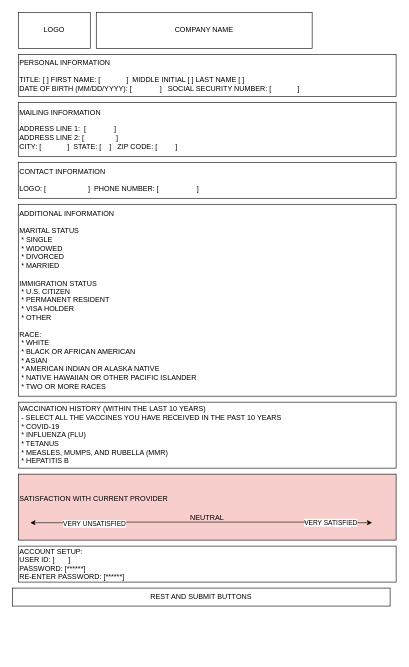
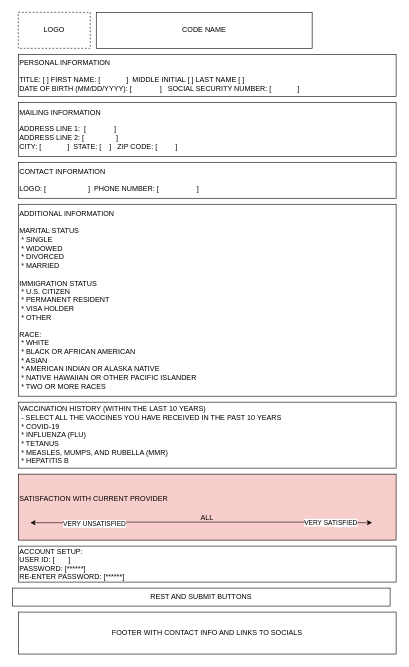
node "LOGO": style solid -> dashed
node "COMPANY NAME": label "COMPANY NAME" -> "CODE NAME"
node "NEUTRAL": label "NEUTRAL" -> "ALL"
node "FOOTER WITH CONTACT INFO AND LINKS TO SOCIALS": added
